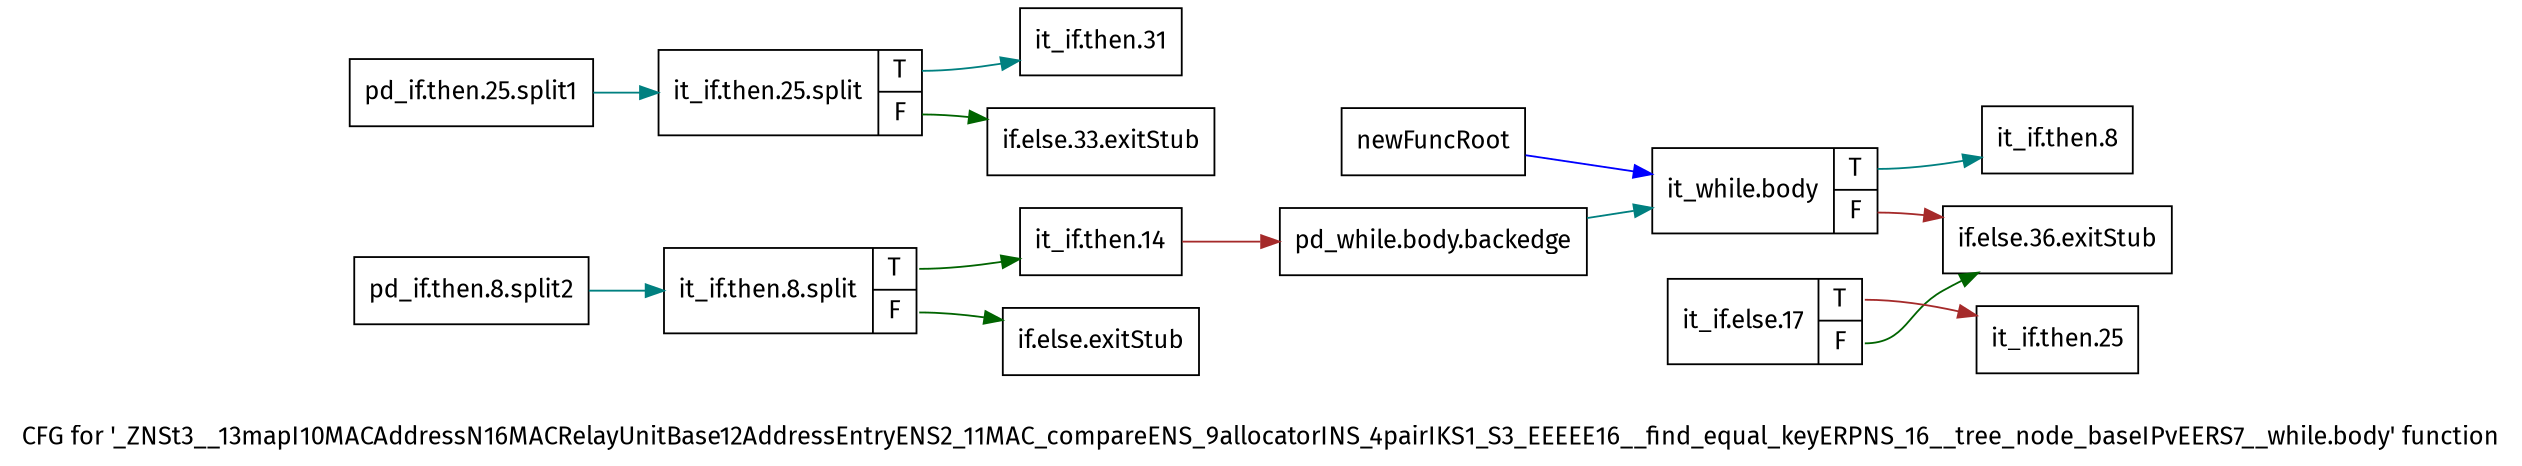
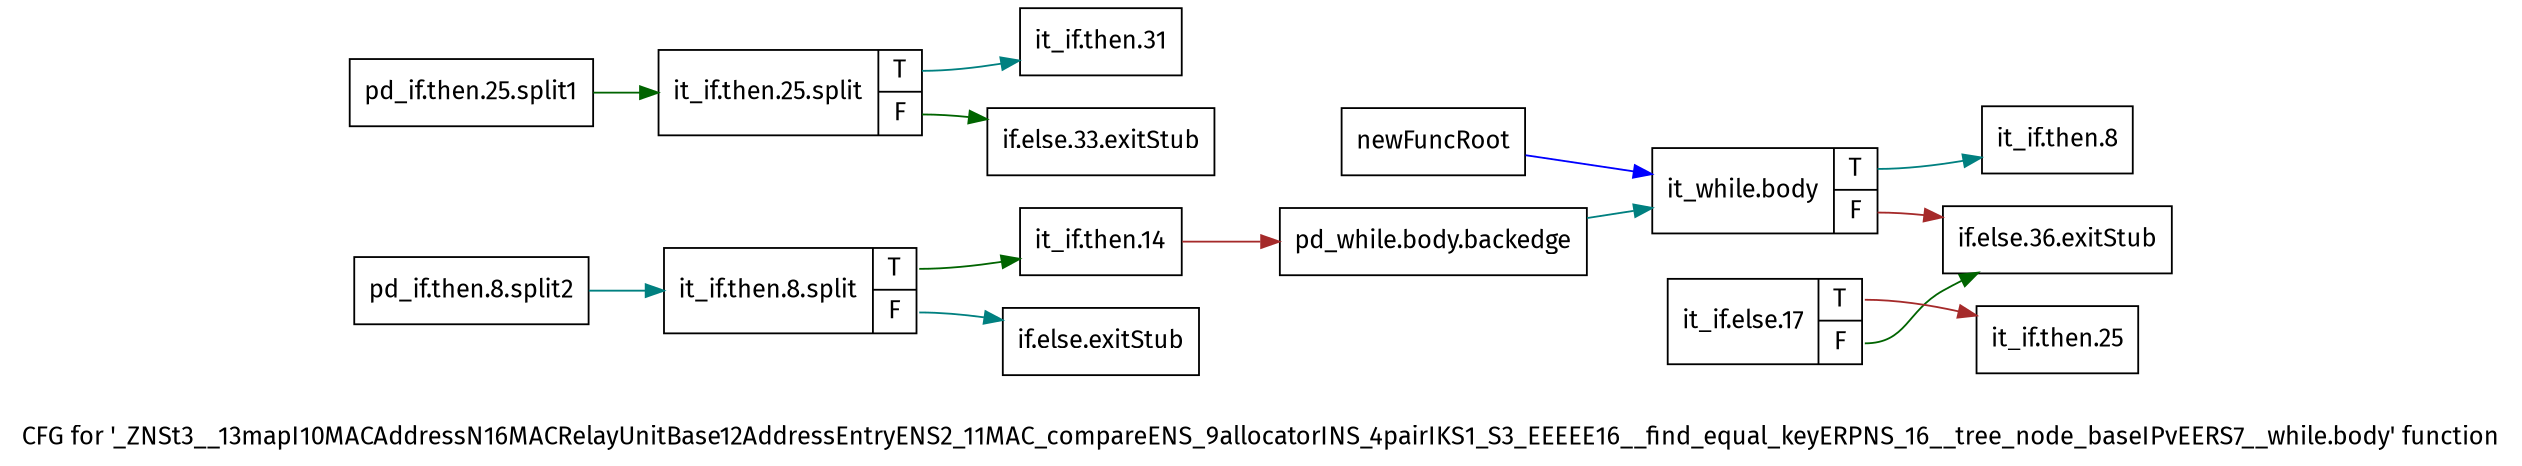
edge "pd_if.then.25.split1" -> "it_if.then.25.split": color teal -> darkgreen
edge "it_if.then.8.split" -> "if.else.exitStub": color darkgreen -> teal
